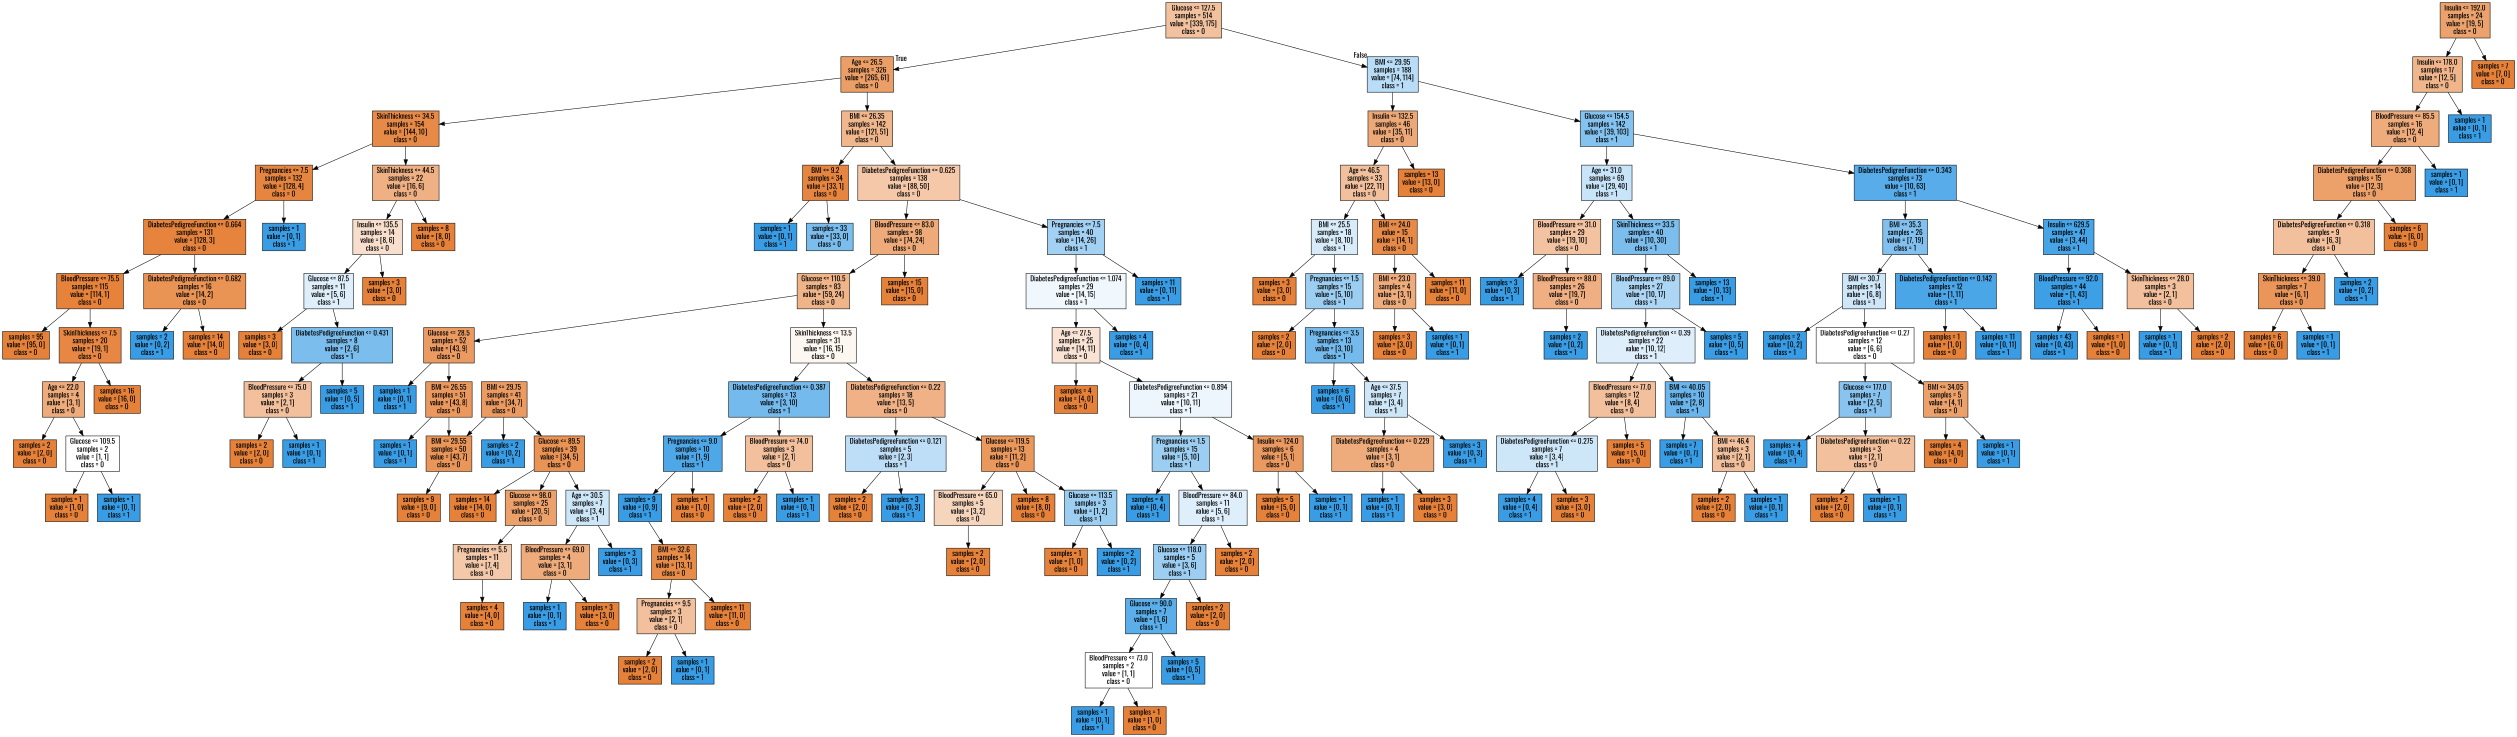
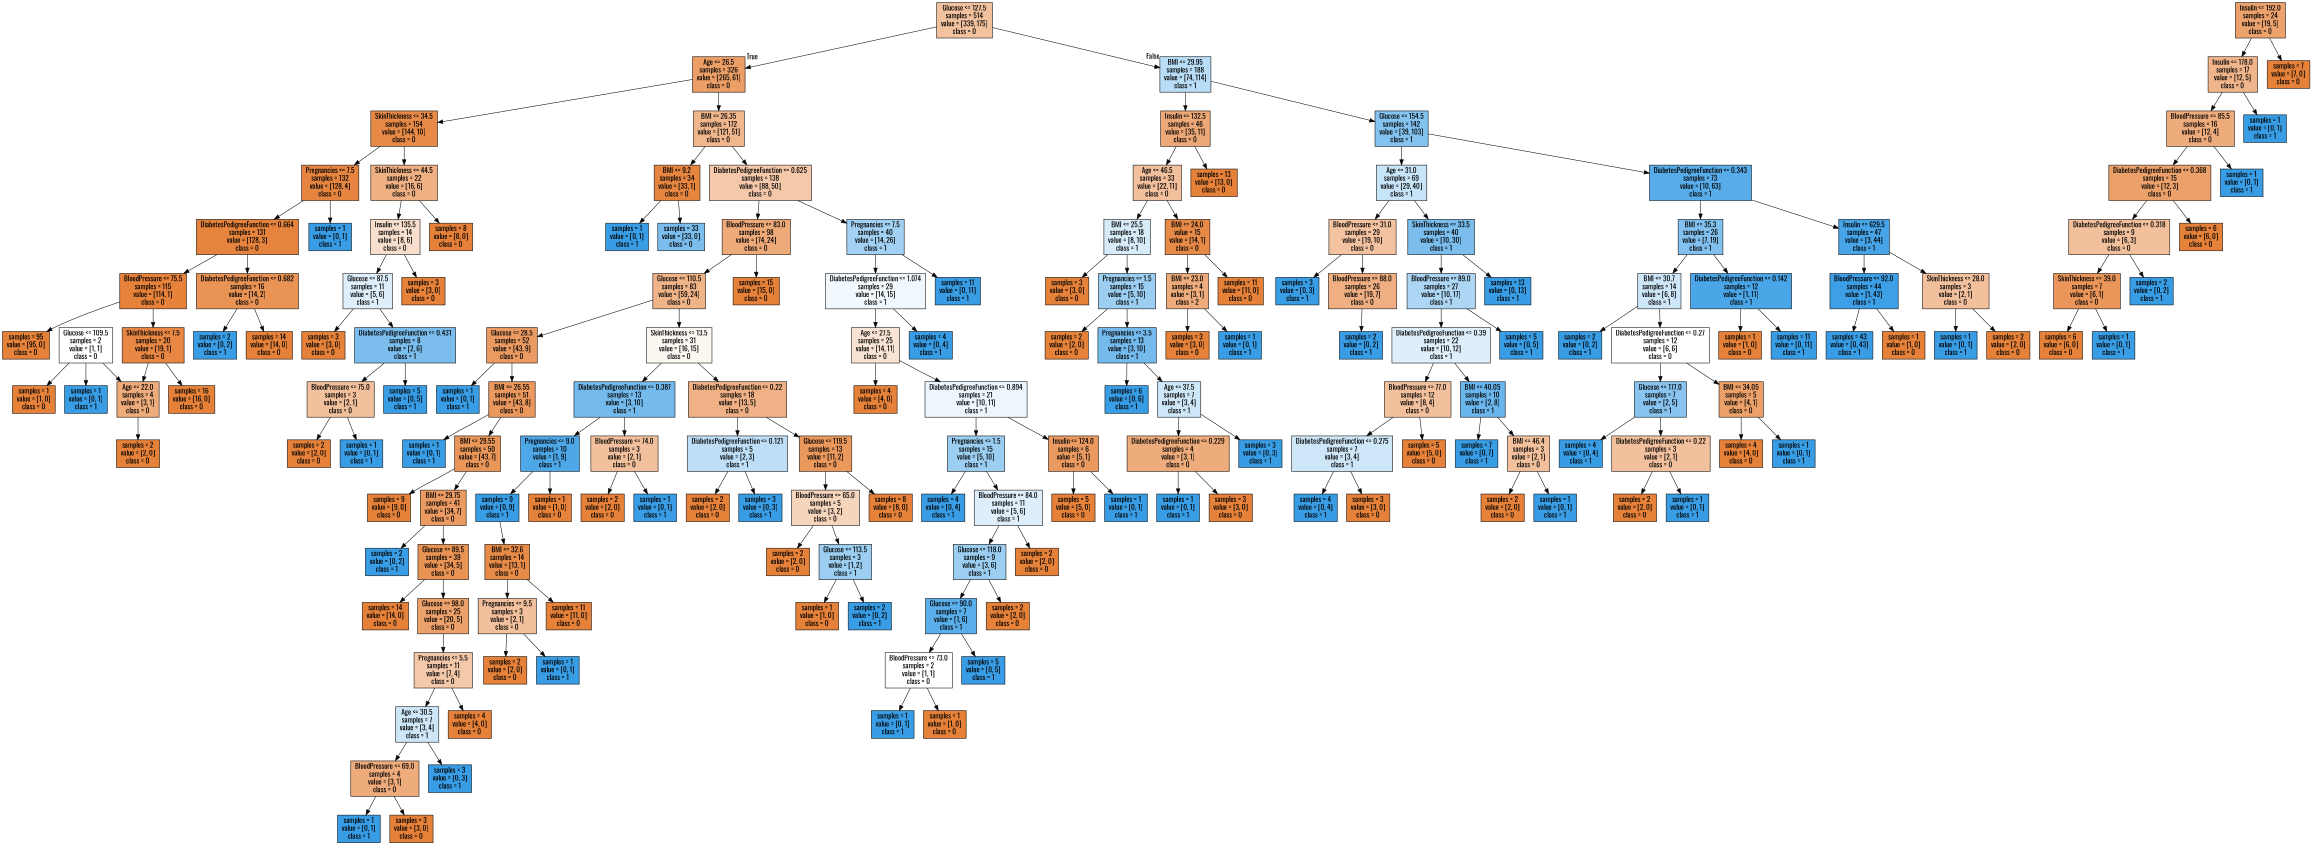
node "BMI <= 26.35 samples = 142 value = [121, 51] class = 0": label "BMI <= 26.35 samples = 142 value = [121, 51] class = 0" -> "BMI <= 26.35 samples = 172 value = [121, 51] class = 0"
node "BMI <= 23.0 samples = 4 value = [3, 1] class = 0": label "BMI <= 23.0 samples = 4 value = [3, 1] class = 0" -> "BMI <= 23.0 samples = 4 value = [3, 1] class = 2"
edge "Age <= 22.0 samples = 4 value = [3, 1] class = 0" -> "Glucose <= 109.5 samples = 2 value = [1, 1] class = 0": reversed
edge "BMI <= 29.75 samples = 41 value = [34, 7] class = 0" -> "BMI <= 29.55 samples = 50 value = [43, 7] class = 0": reversed
edge "Glucose <= 89.5 samples = 39 value = [34, 5] class = 0" -> "Age <= 30.5 samples = 7 value = [3, 4] class = 1": now "Pregnancies <= 5.5 samples = 11 value = [7, 4] class = 0" -> "Age <= 30.5 samples = 7 value = [3, 4] class = 1"
edge "Glucose <= 119.5 samples = 13 value = [11, 2] class = 0" -> "Glucose <= 113.5 samples = 3 value = [1, 2] class = 1": now "BloodPressure <= 65.0 samples = 5 value = [3, 2] class = 0" -> "Glucose <= 113.5 samples = 3 value = [1, 2] class = 1"
node "Glucose <= 118.0 samples = 5 value = [3, 6] class = 1": label "Glucose <= 118.0 samples = 5 value = [3, 6] class = 1" -> "Glucose <= 118.0 samples = 9 value = [3, 6] class = 1"
